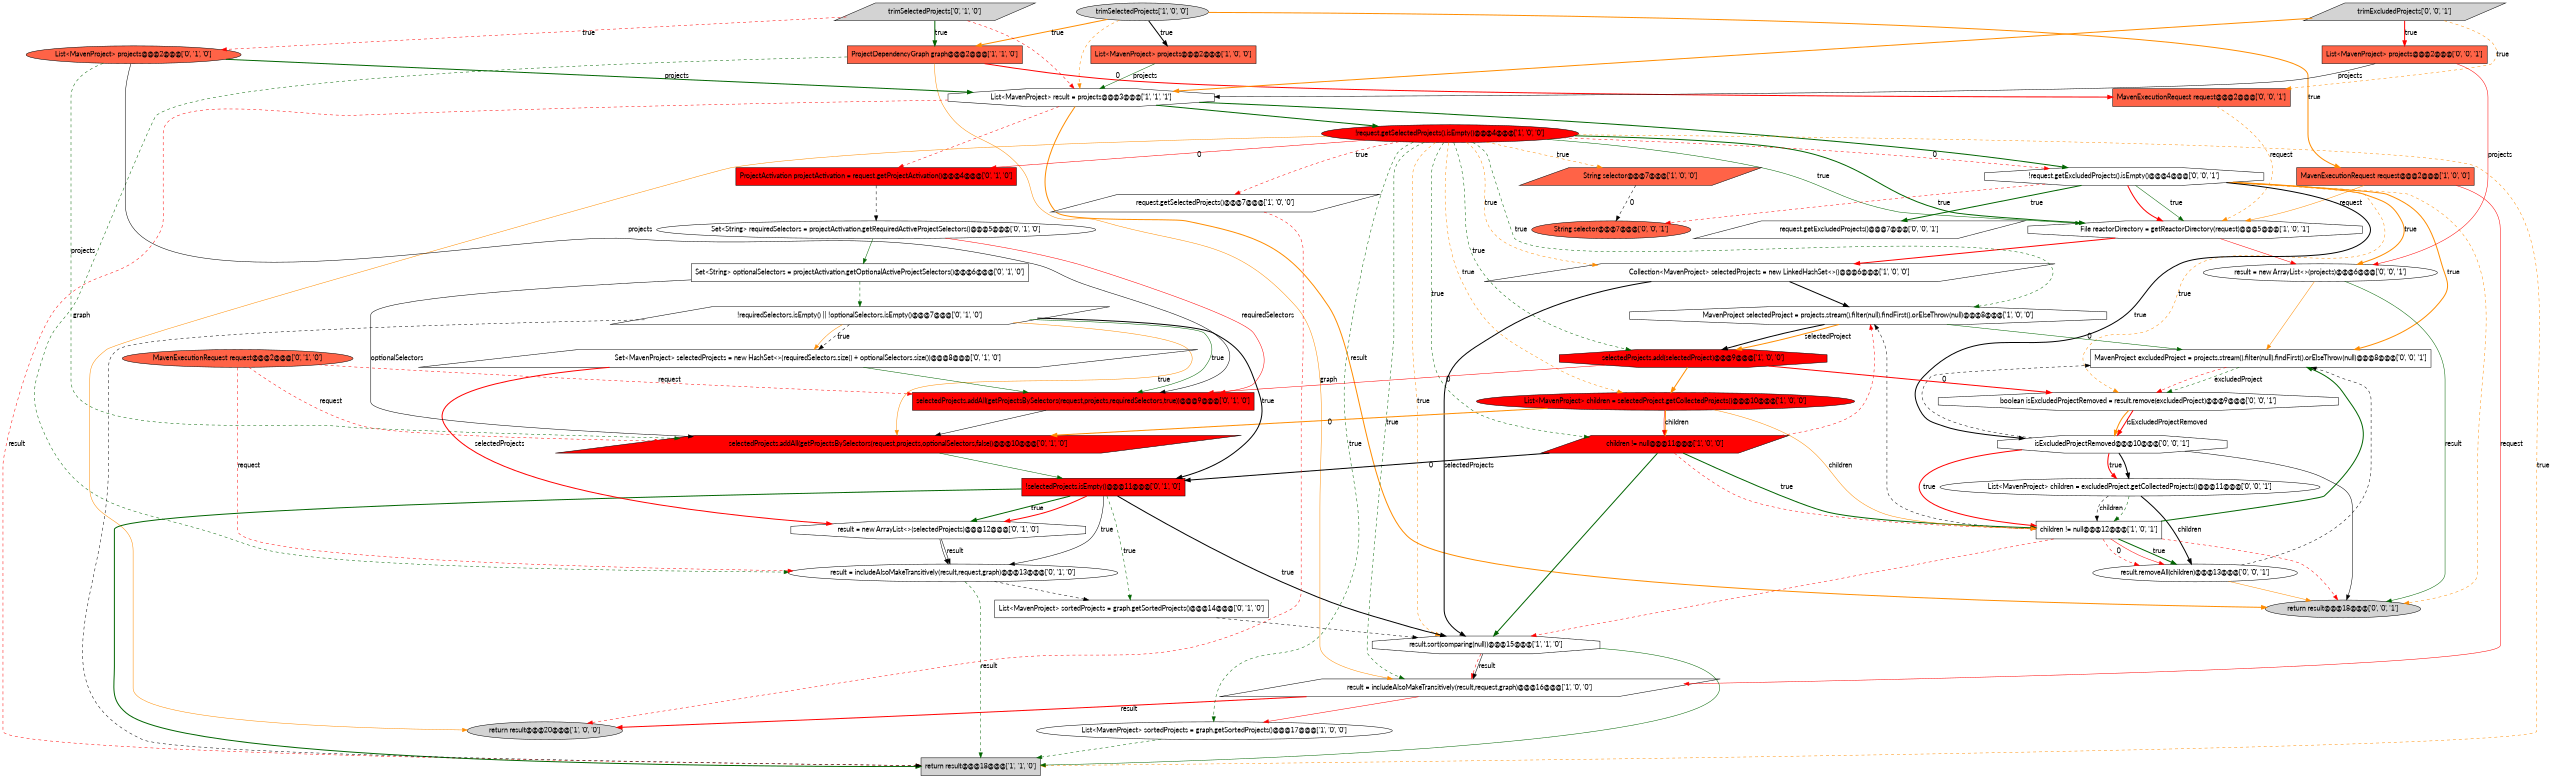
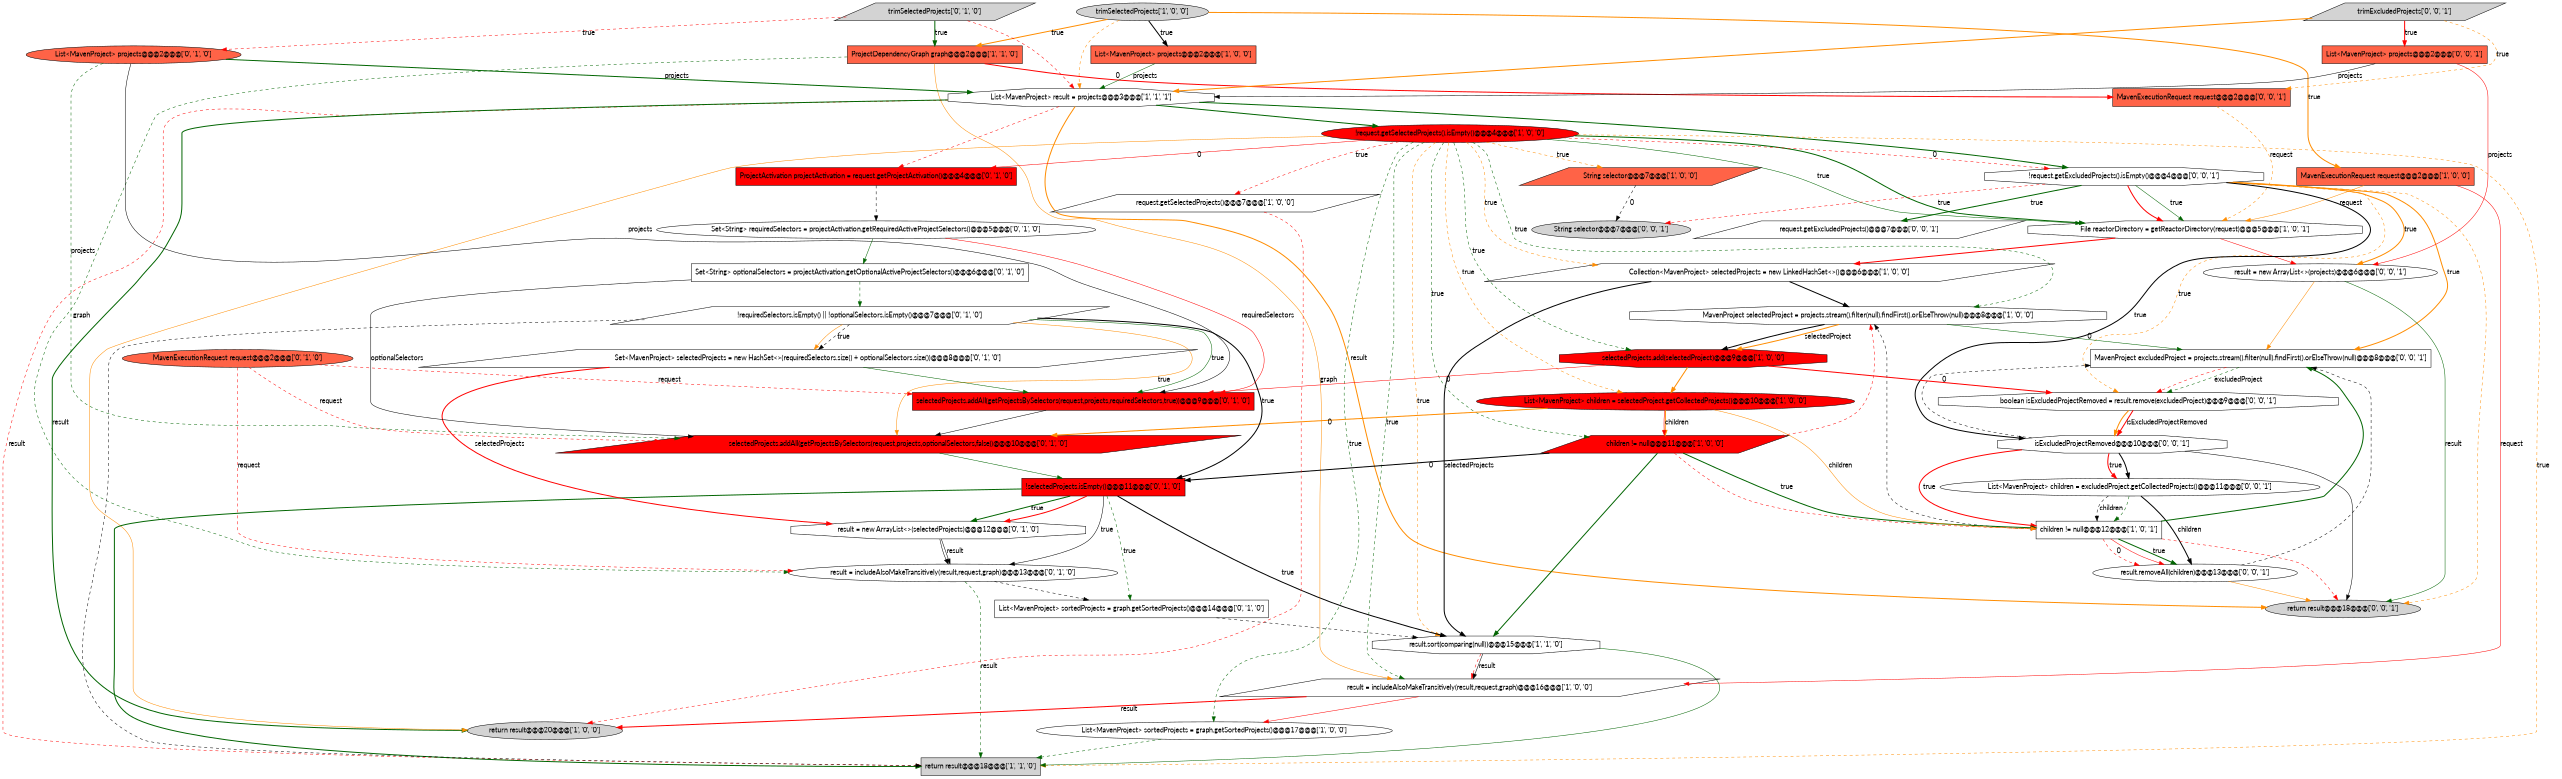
node "String selector@@@7@@@['0', '0', '1']": fillcolor tomato -> lightgray
edge "List<MavenProject> result = projects@@@3@@@['1', '1', '1']" -> "return result@@@20@@@['1', '0', '0']": added, label "result"
edge "children != null@@@12@@@['1', '0', '1']" -> "result.sort(comparing(null))@@@15@@@['1', '1', '0']": removed
